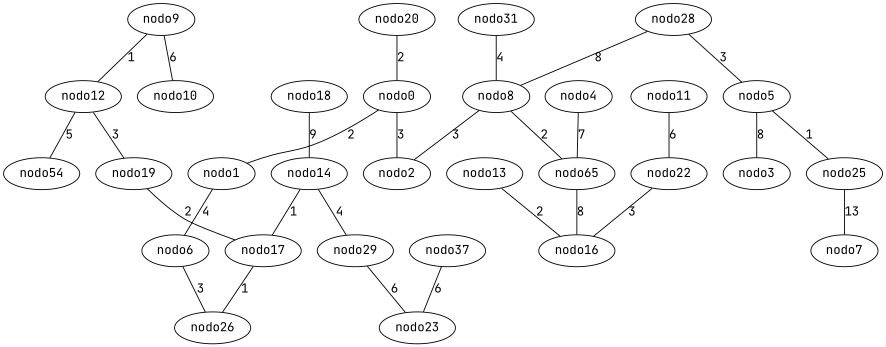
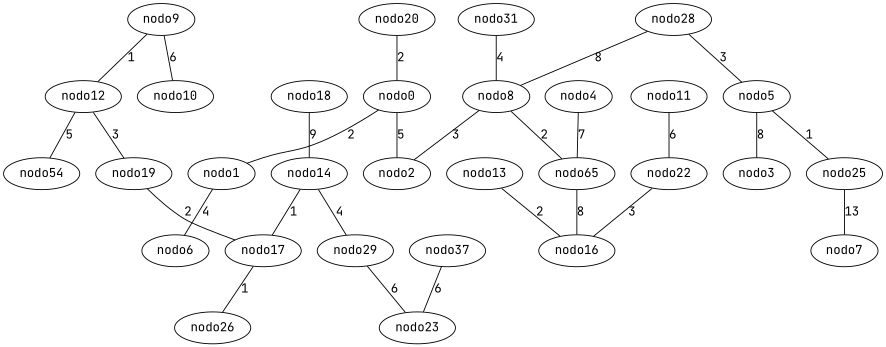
edge "nodo0" -- "nodo2": label "3" -> "5"
edge "nodo6" -- "nodo26": removed, label "3"
